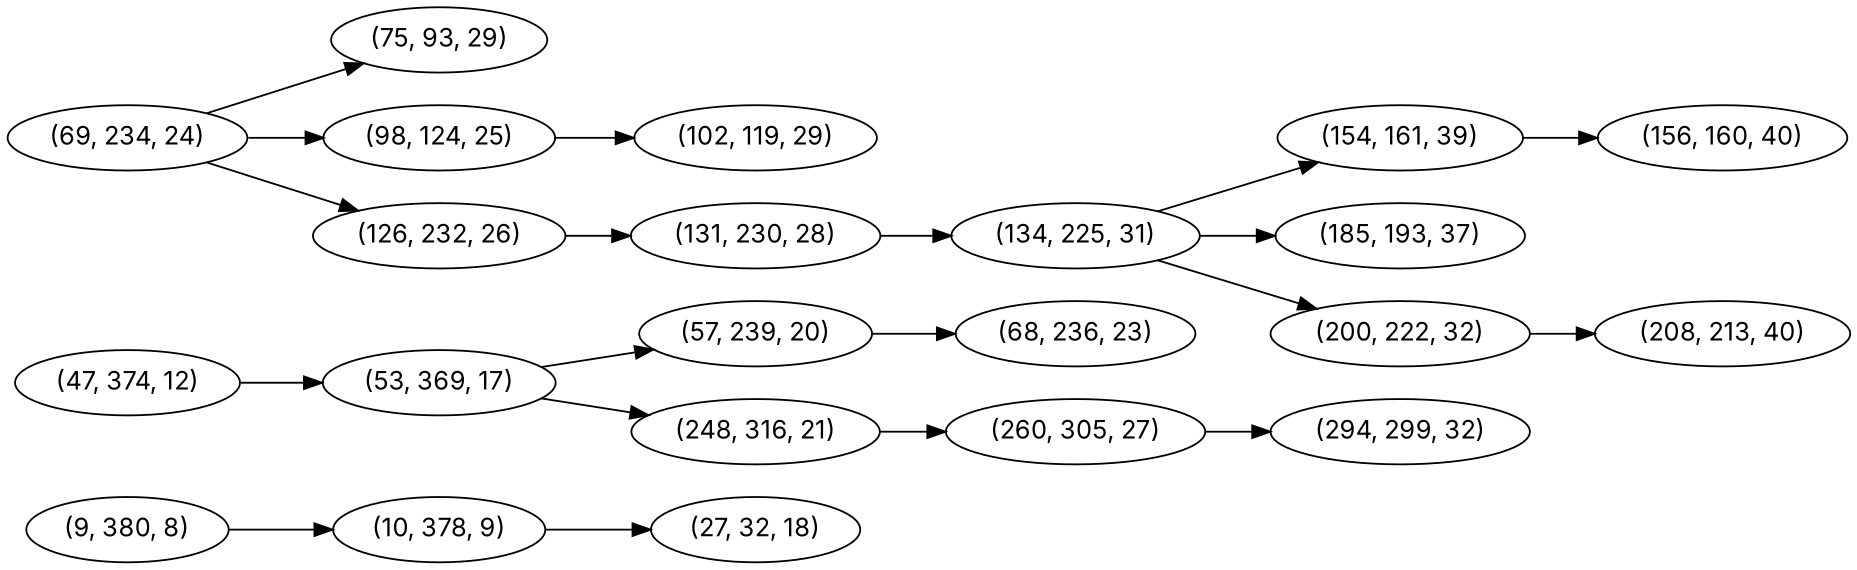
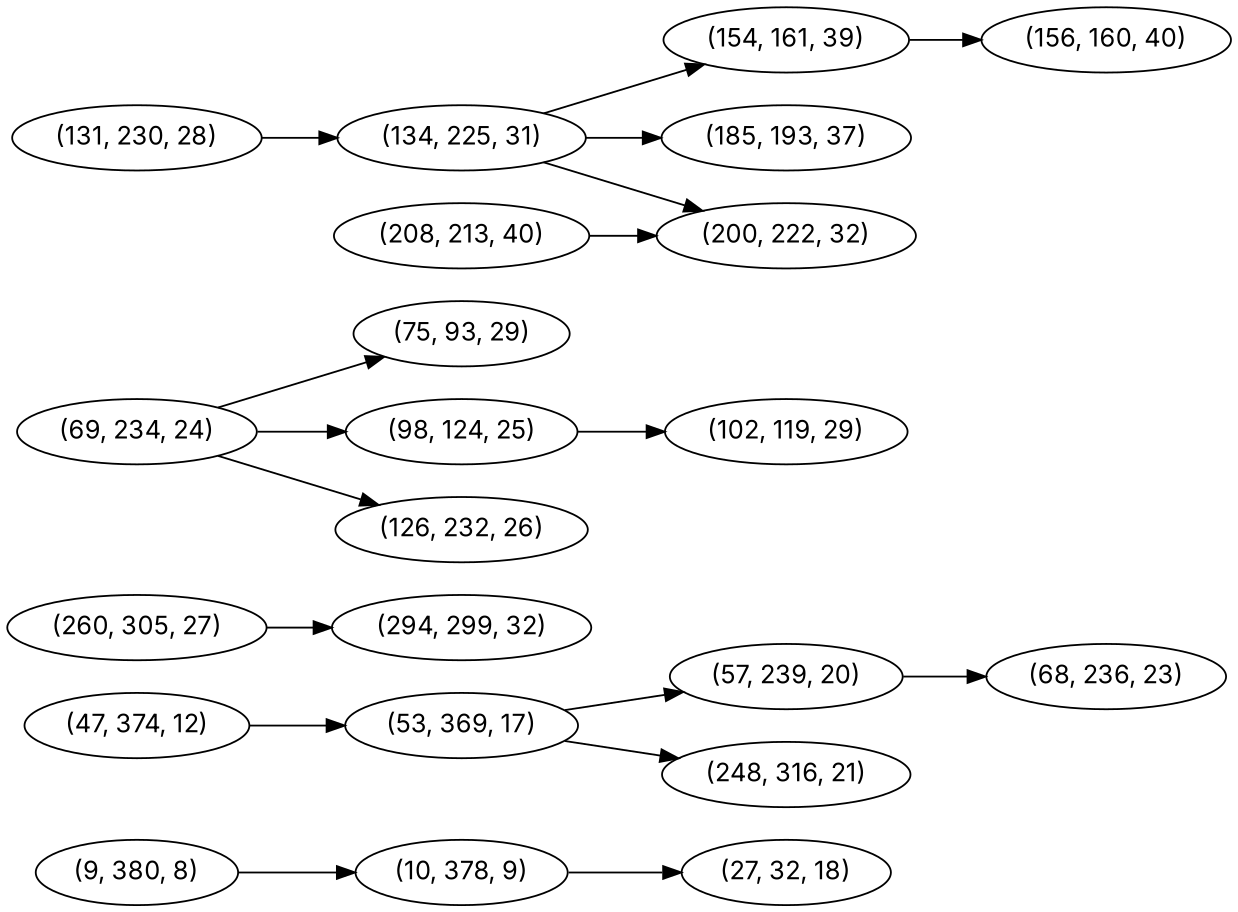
edge "(126, 232, 26)" -> "(131, 230, 28)": removed
edge "(200, 222, 32)" -> "(208, 213, 40)": reversed
edge "(248, 316, 21)" -> "(260, 305, 27)": removed
